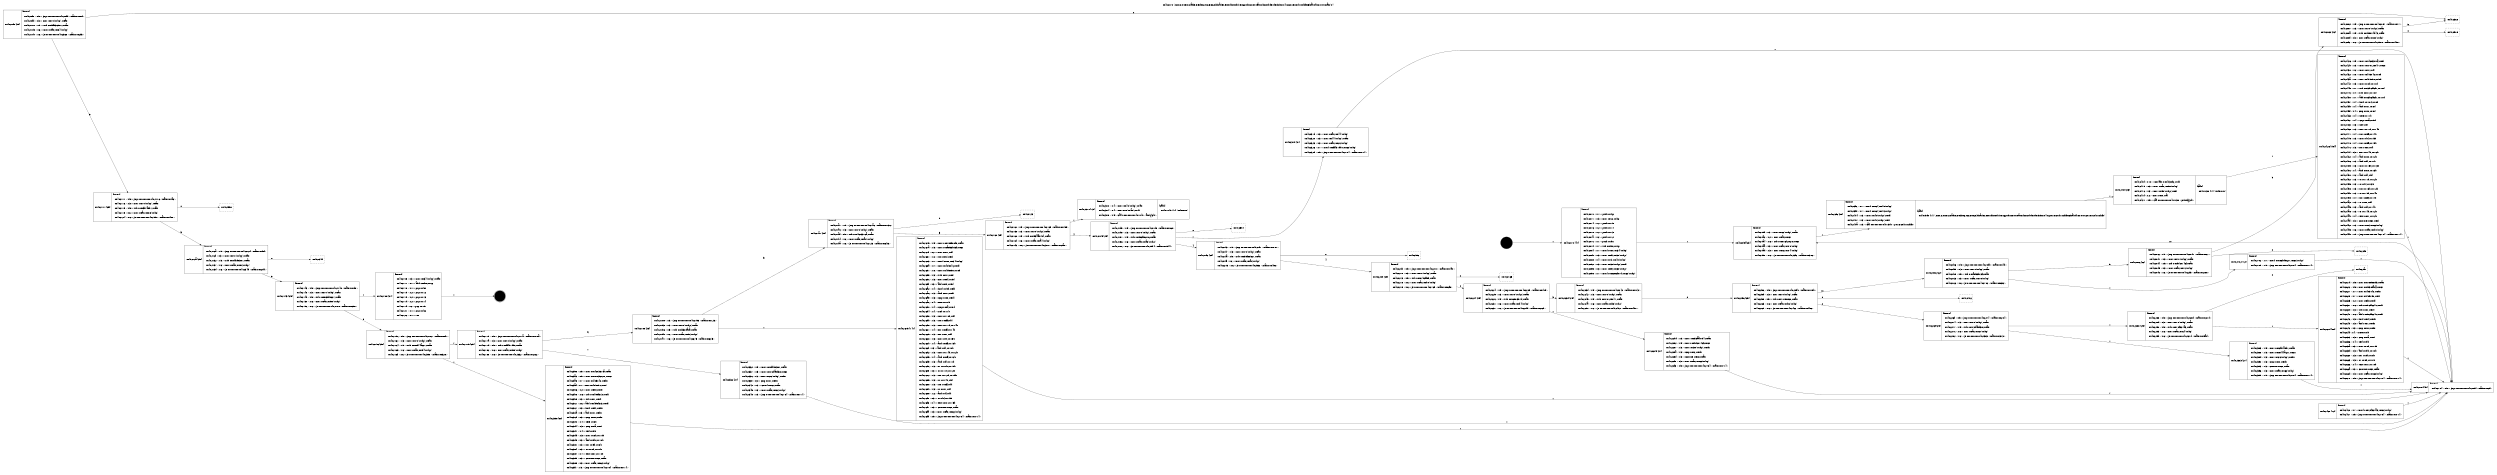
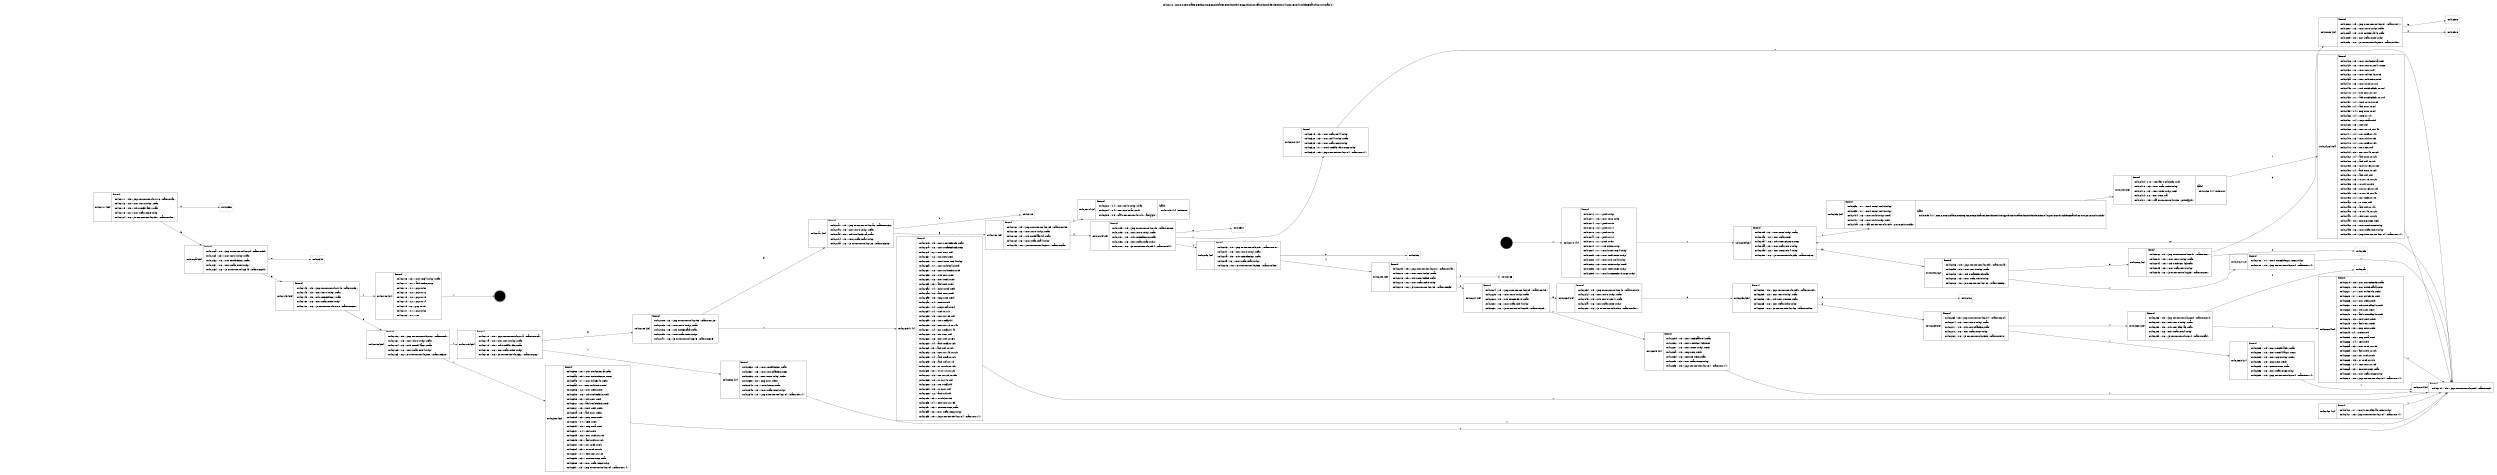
node "0x4020f8 [25]": removed
edge "0x402256 [25]" -> "0x4020b6 [22]": now "0x40209f [23]" -> "0x4020b6 [22]"
